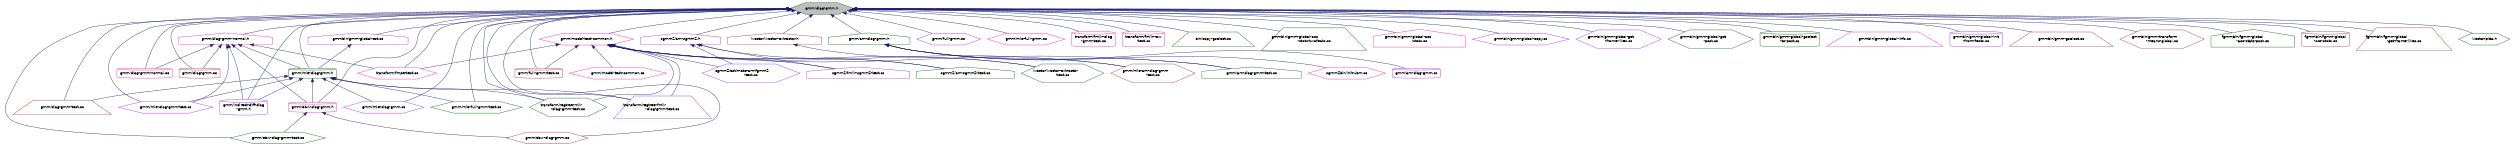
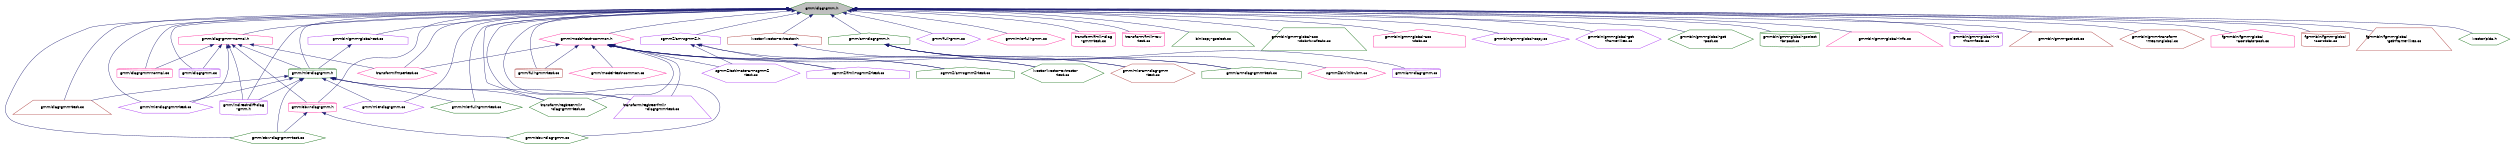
node "fgmmbin/fgmm-global -acc-stats-post.cc": color darkgreen -> deeppink
node "gmm/diag-gmm.cc": color brown -> purple
node "sgmm2/estimate-am-fgmm2 -test.cc": label "sgmm2/estimate-am-fgmm2 -test.cc" -> "sgmm2/estimate-am-sgmm2 -test.cc"
edge "gmm/ebw-diag-gmm.h" -> "gmm/mle-diag-gmm.h": now "gmm/ebw-diag-gmm-test.cc" -> "gmm/mle-diag-gmm.h"
node "gmm/ebw-diag-gmm.cc": color brown -> darkgreen
